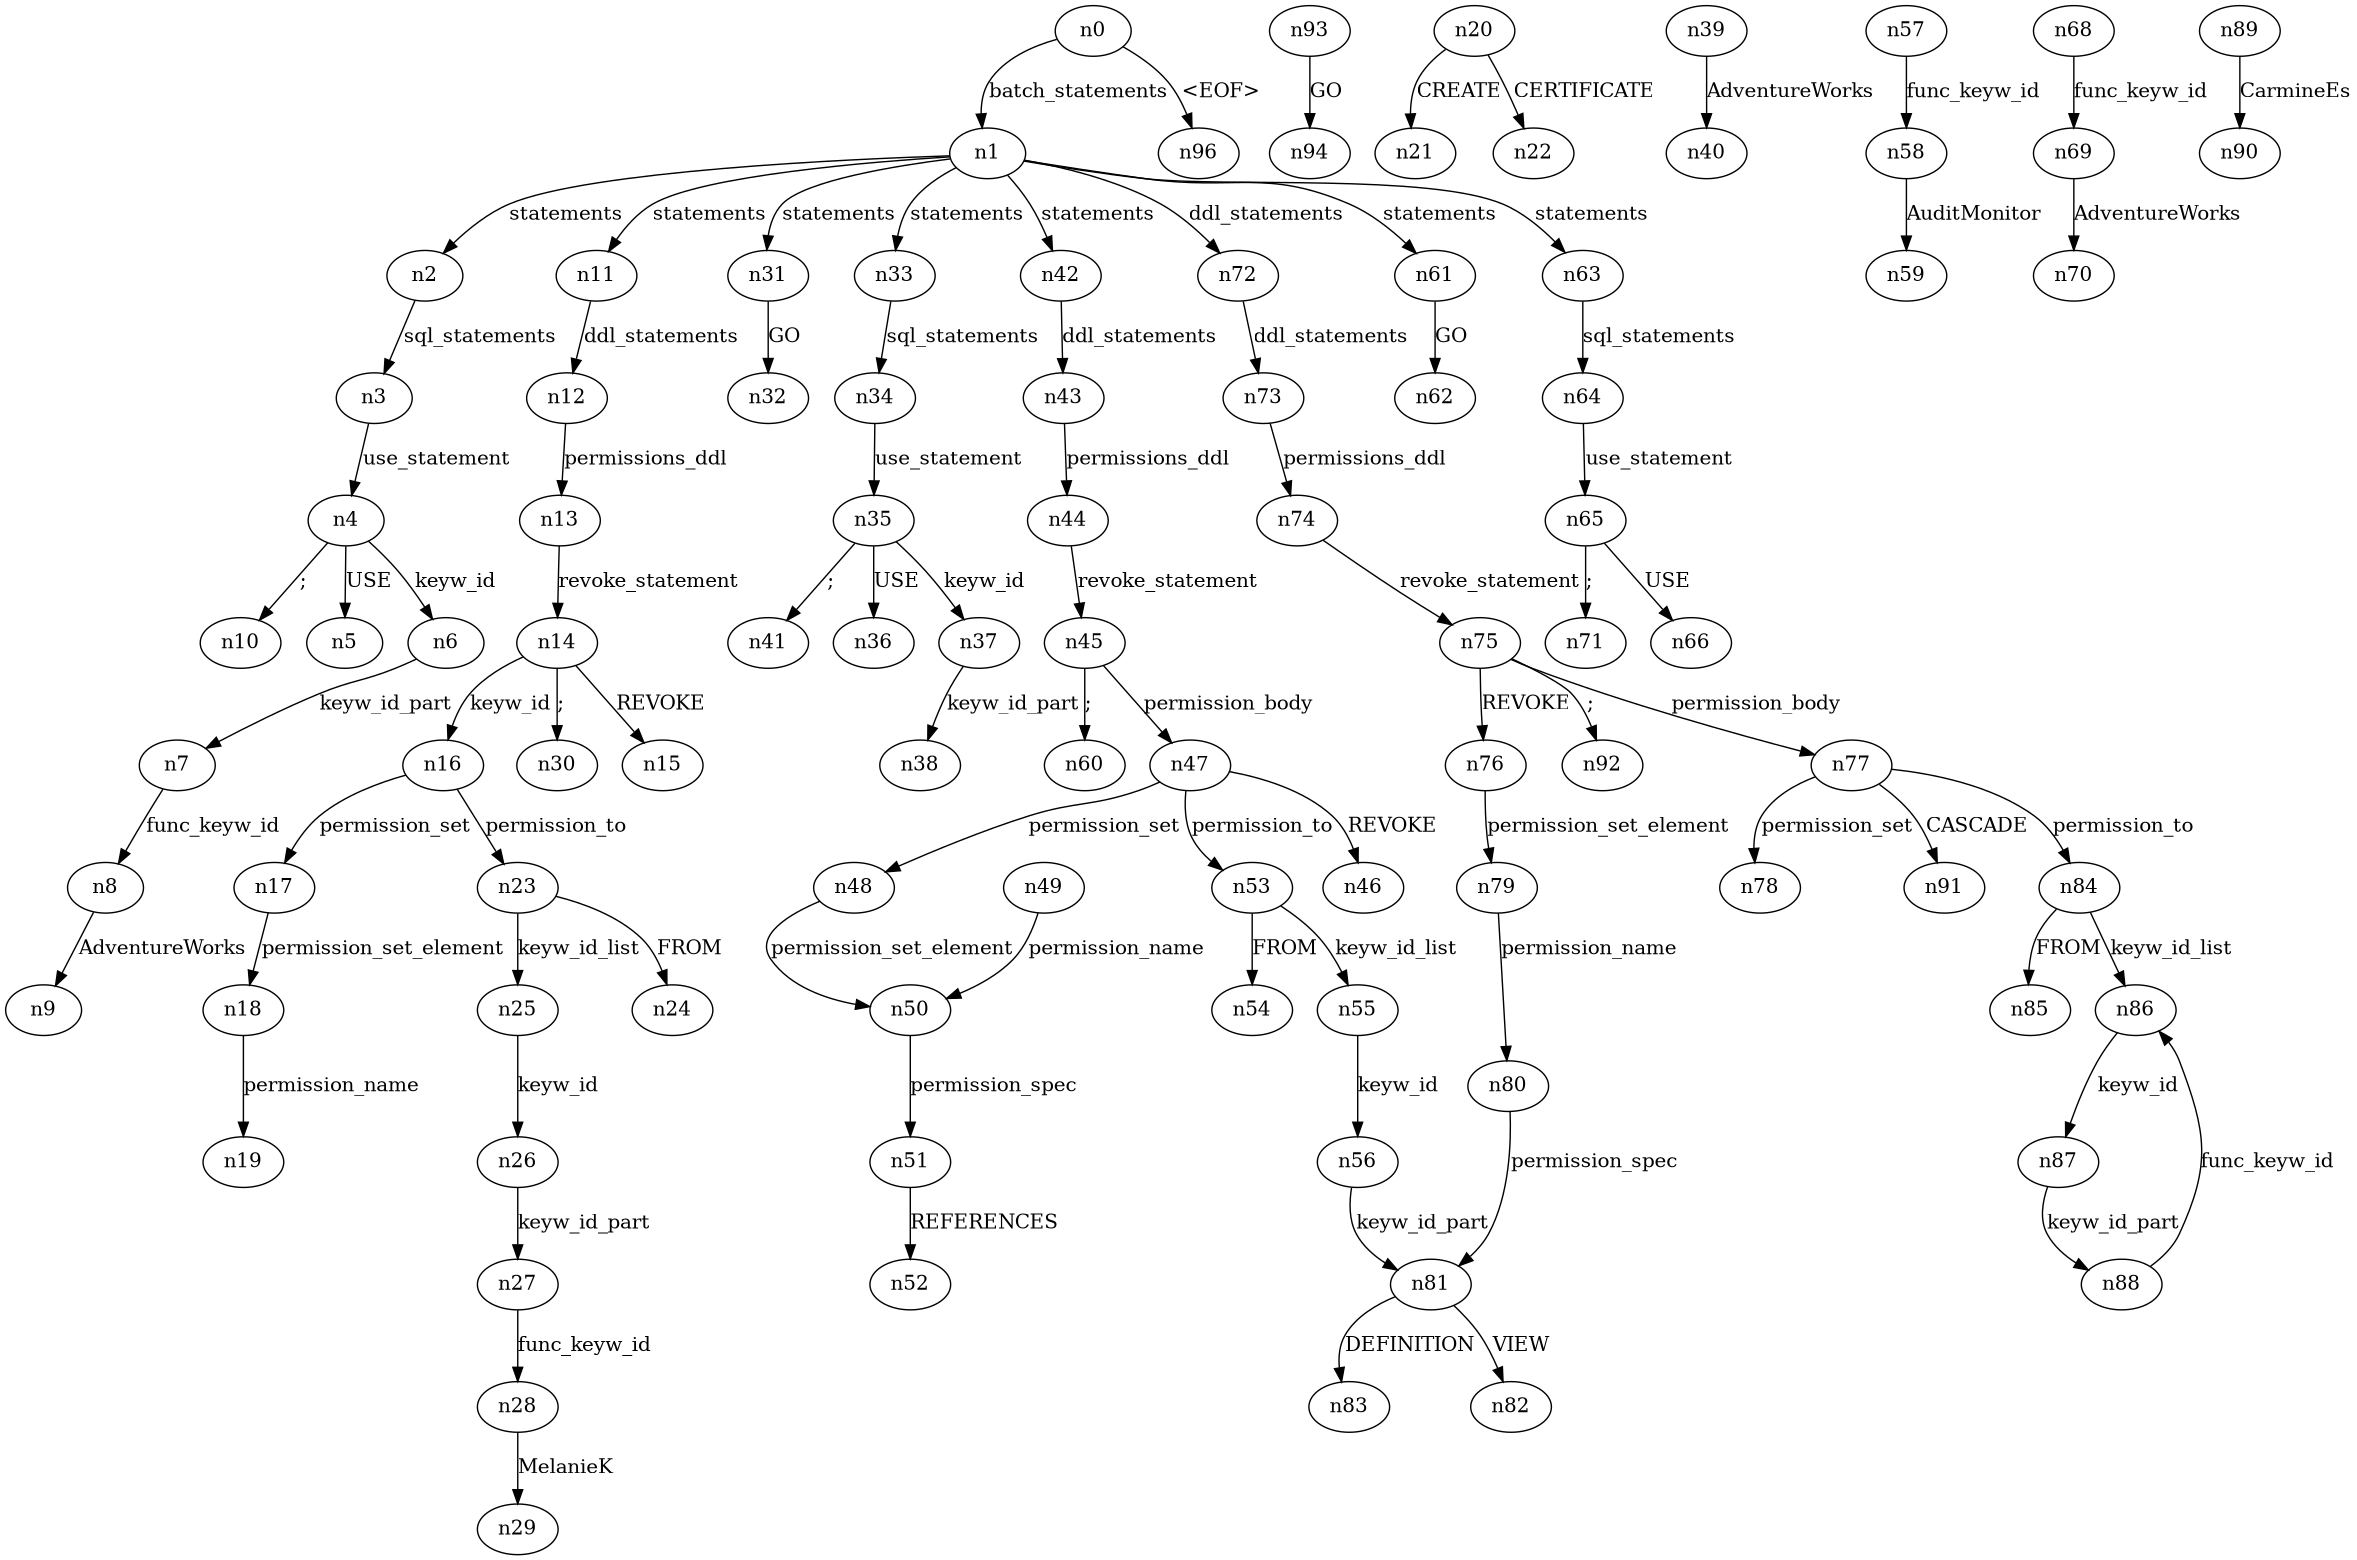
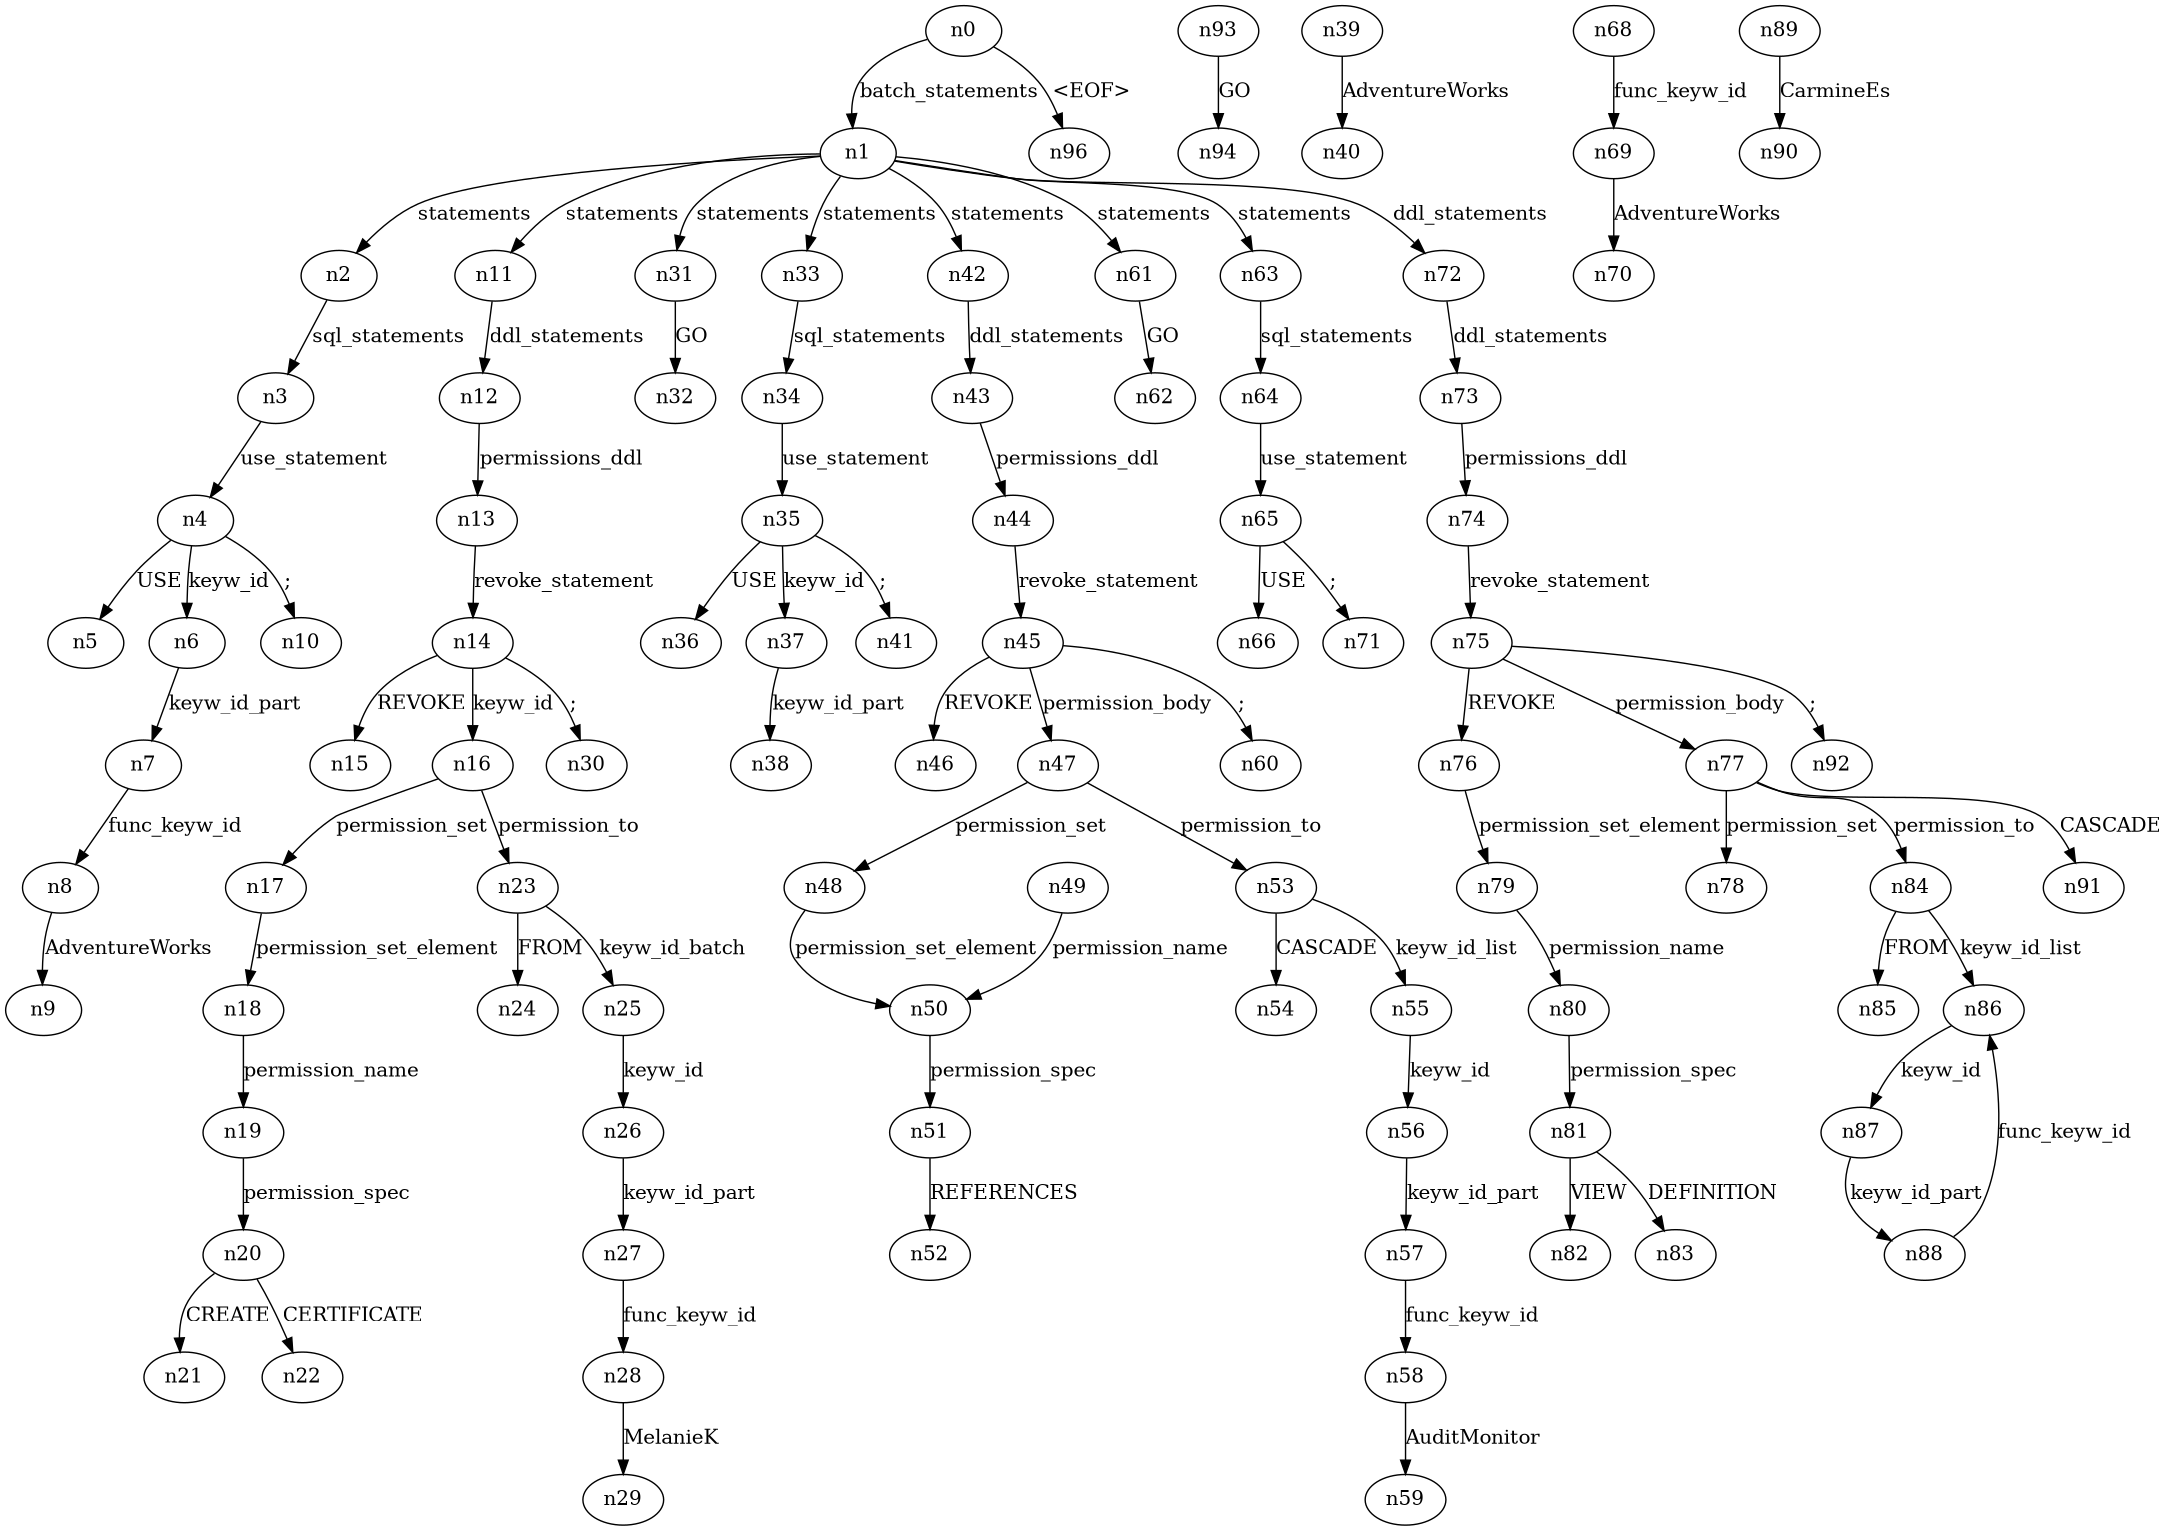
edge "n47" -> "n46": now "n45" -> "n46"
edge "n23" -> "n25": label "keyw_id_list" -> "keyw_id_batch"
edge "n53" -> "n54": label "FROM" -> "CASCADE"
edge "n19" -> "n20": added, label "permission_spec"
edge "n56" -> "n81": now "n56" -> "n57"
